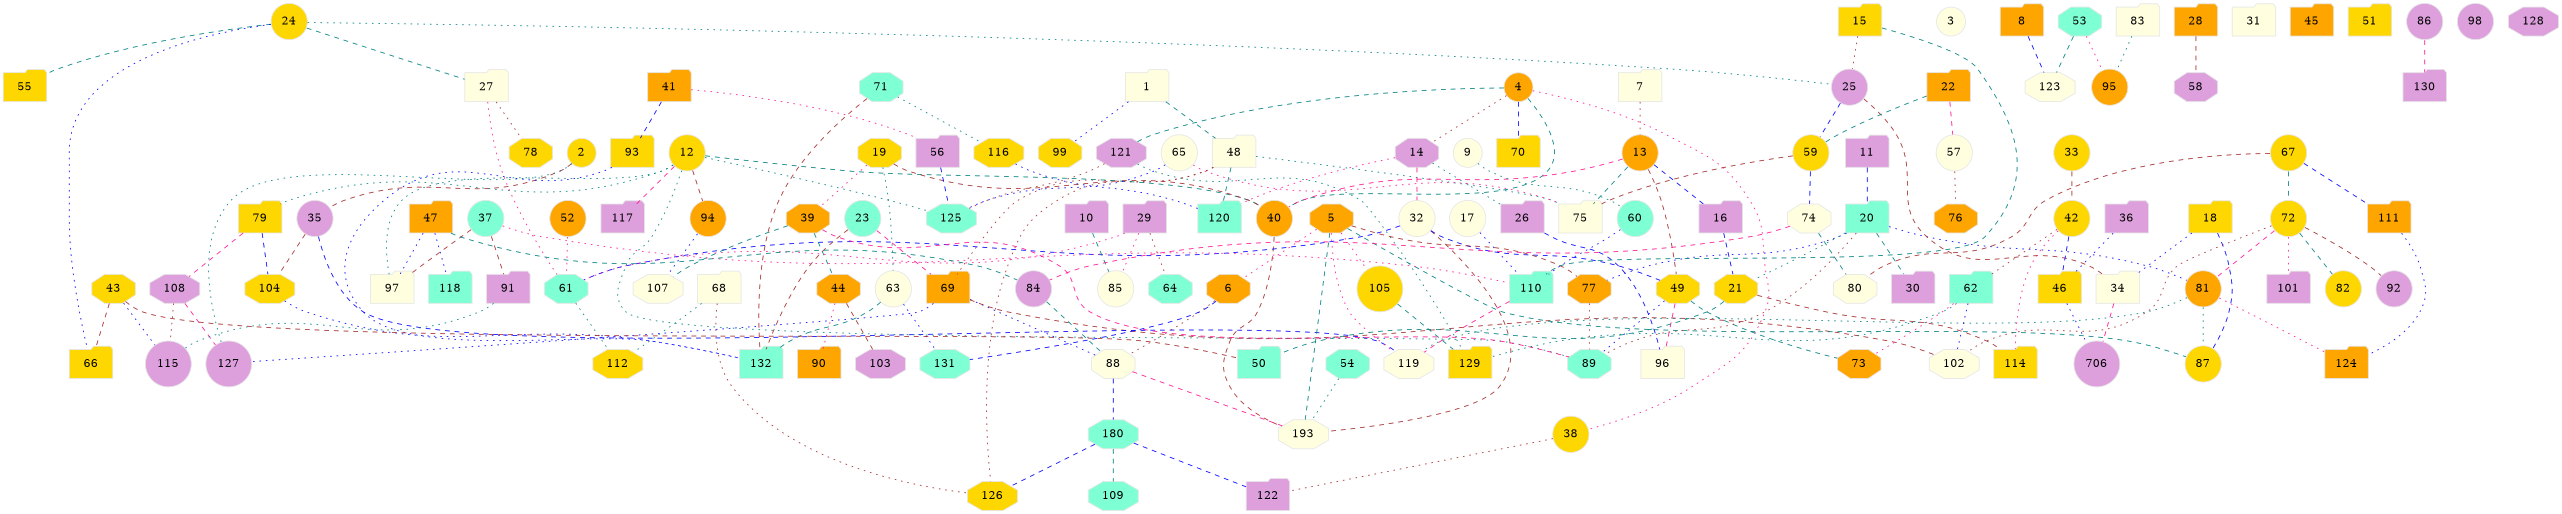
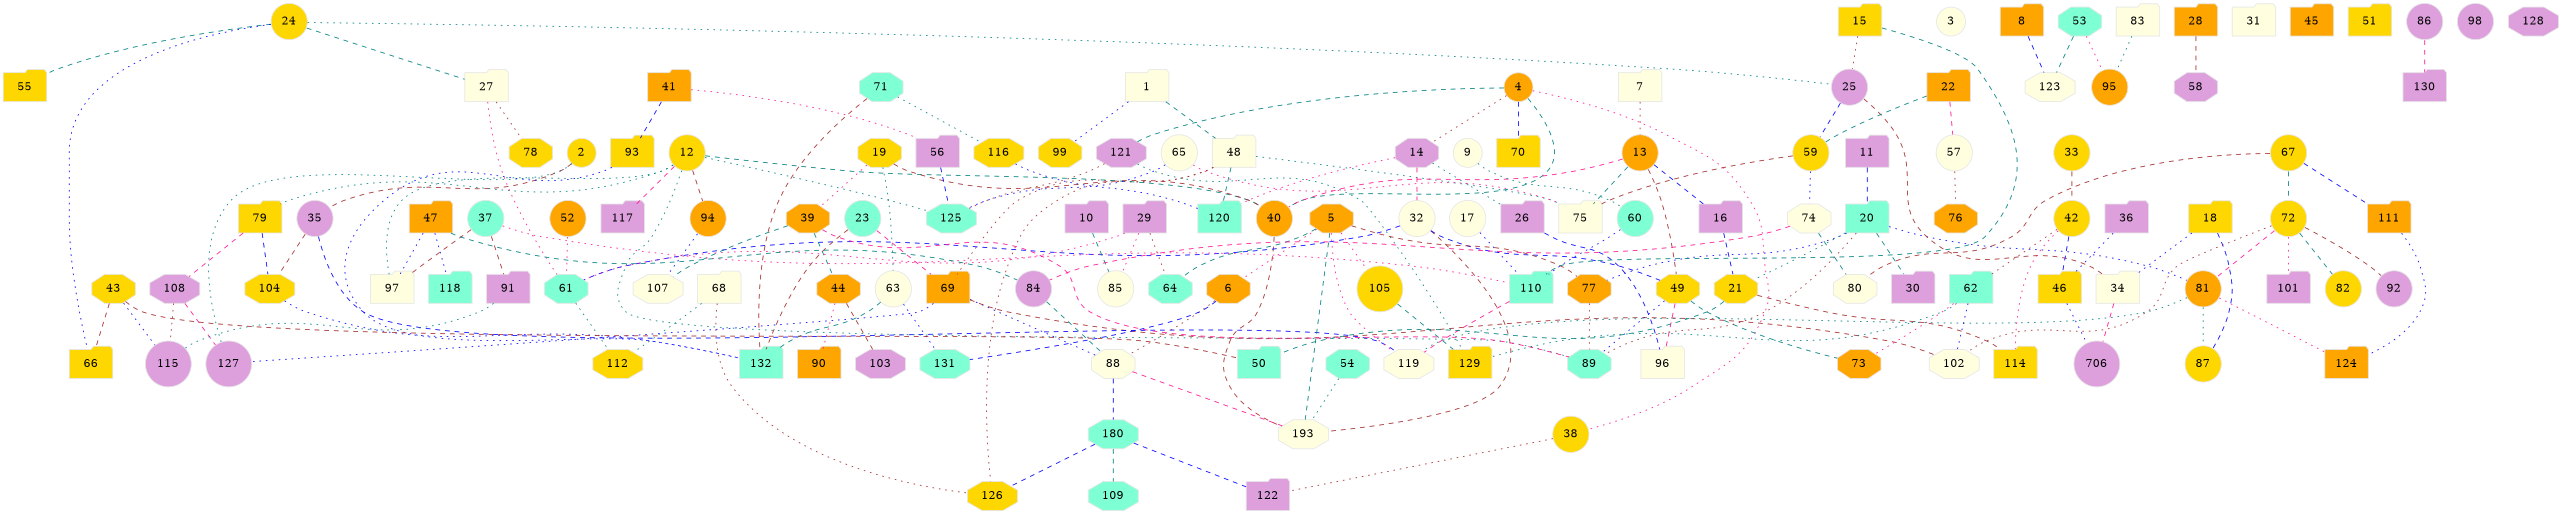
edge "59" -- "74": style dashed -> dotted
edge "5" -- "87": now "5" -- "64"
